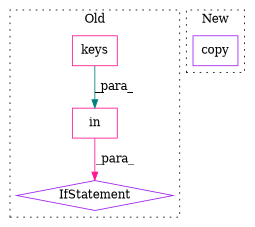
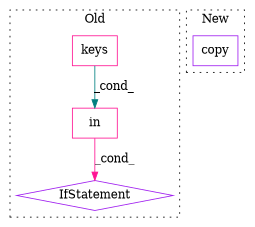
edge "keys" -> "in": label "_para_" -> "_cond_"
edge "in" -> "IfStatement": label "_para_" -> "_cond_"
